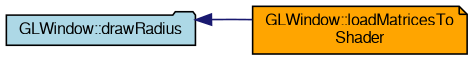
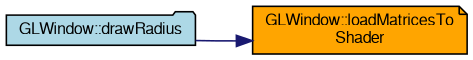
edge "GLWindow::loadMatricesTo Shader" -> "GLWindow::drawRadius": reversed
